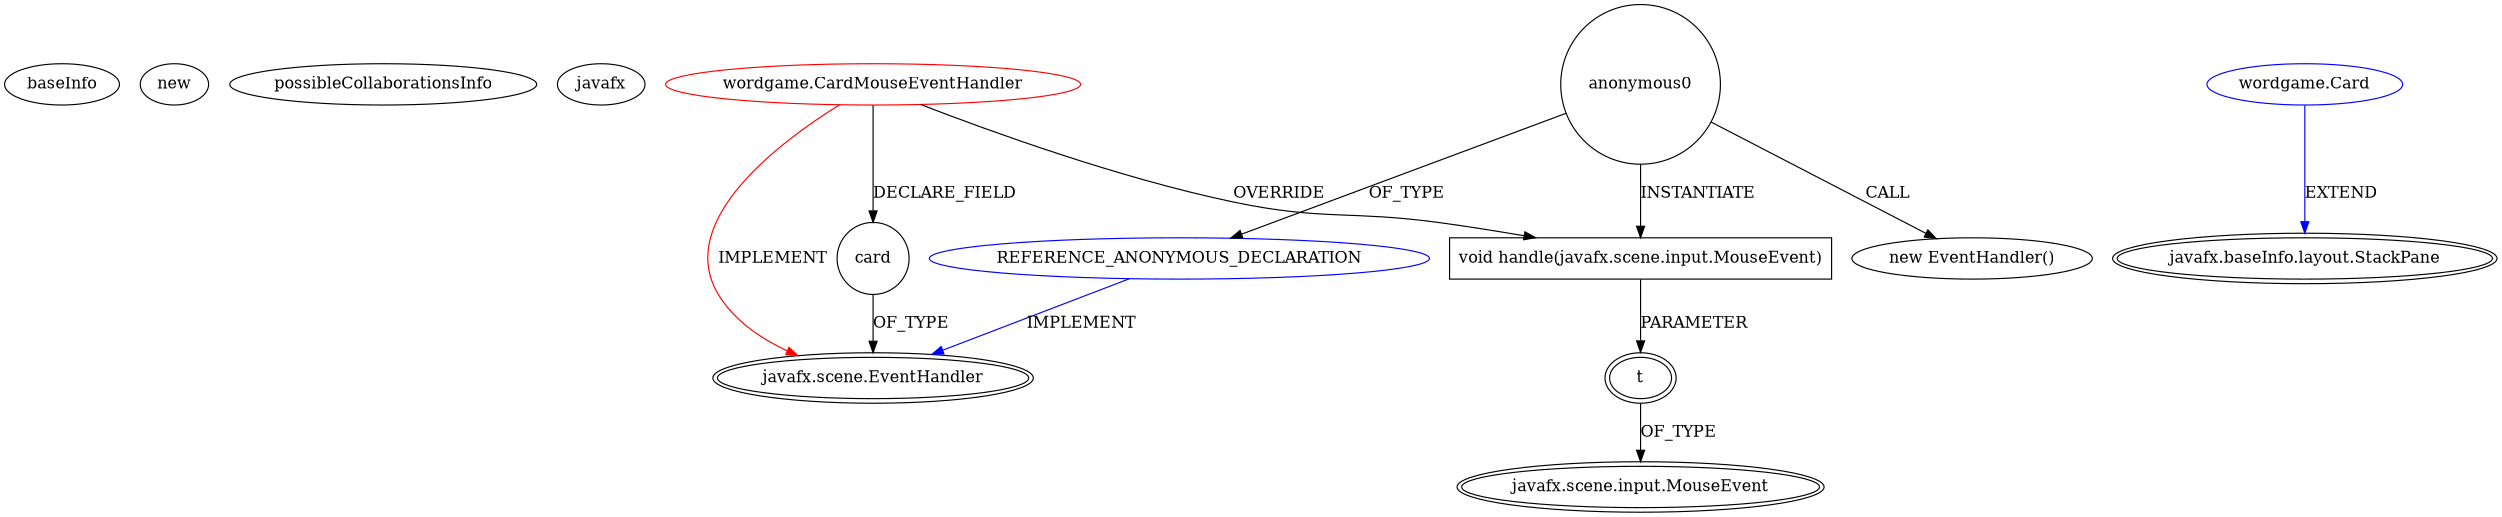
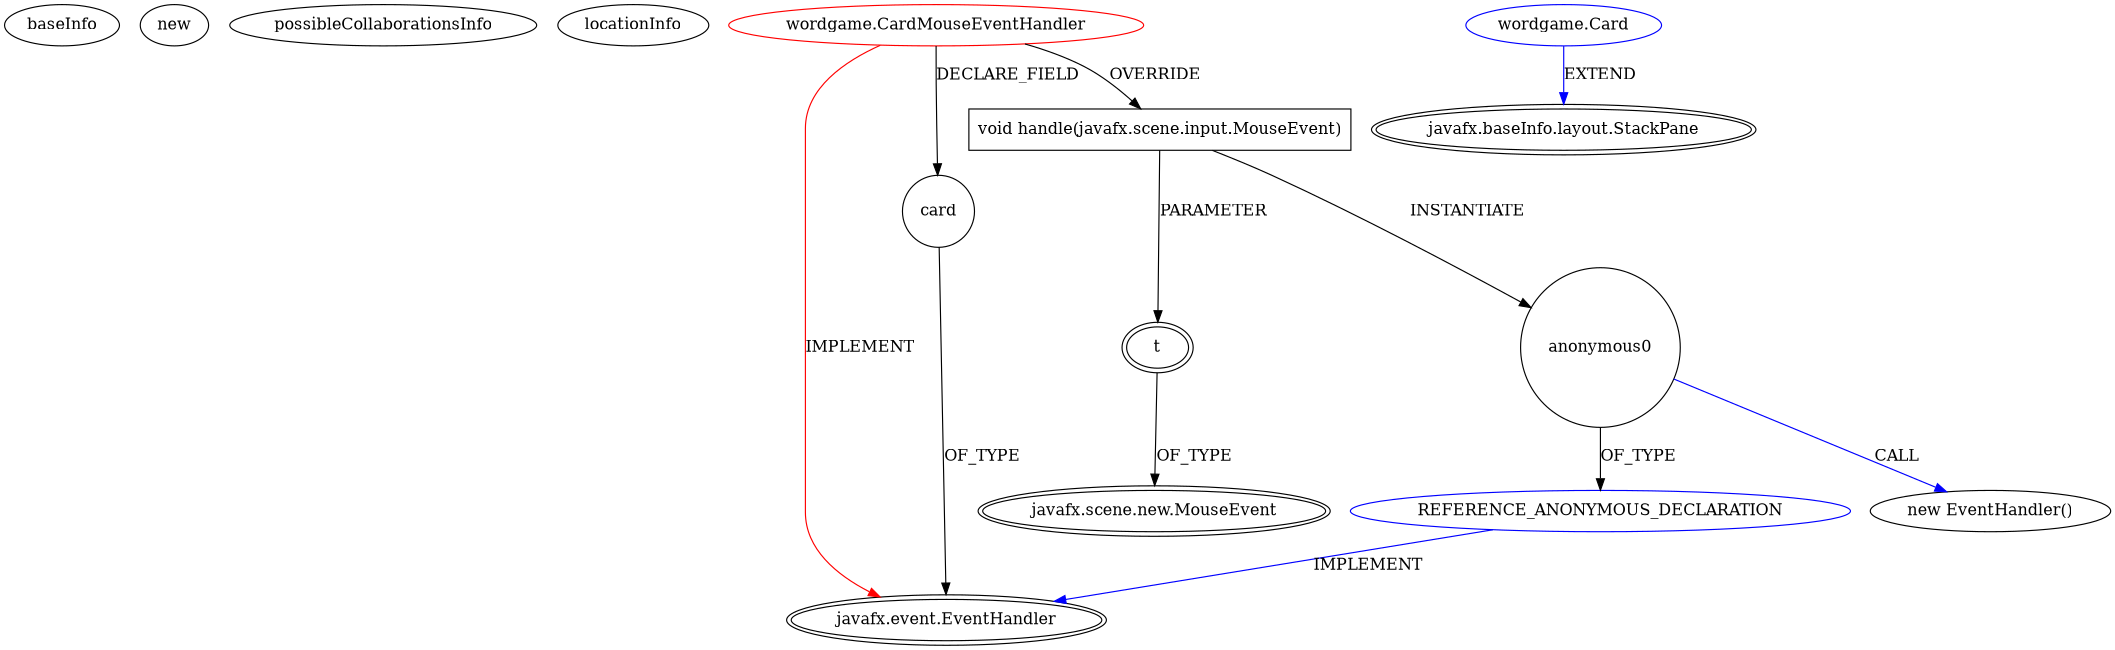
node "javafx": label "javafx" -> "locationInfo"
edge "anonymous0" -> "new EventHandler()": color black -> blue
edge "anonymous0" -> "void handle(javafx.scene.input.MouseEvent)": reversed
node "javafx.scene.EventHandler": label "javafx.scene.EventHandler" -> "javafx.event.EventHandler"
node "javafx.scene.input.MouseEvent": label "javafx.scene.input.MouseEvent" -> "javafx.scene.new.MouseEvent"
